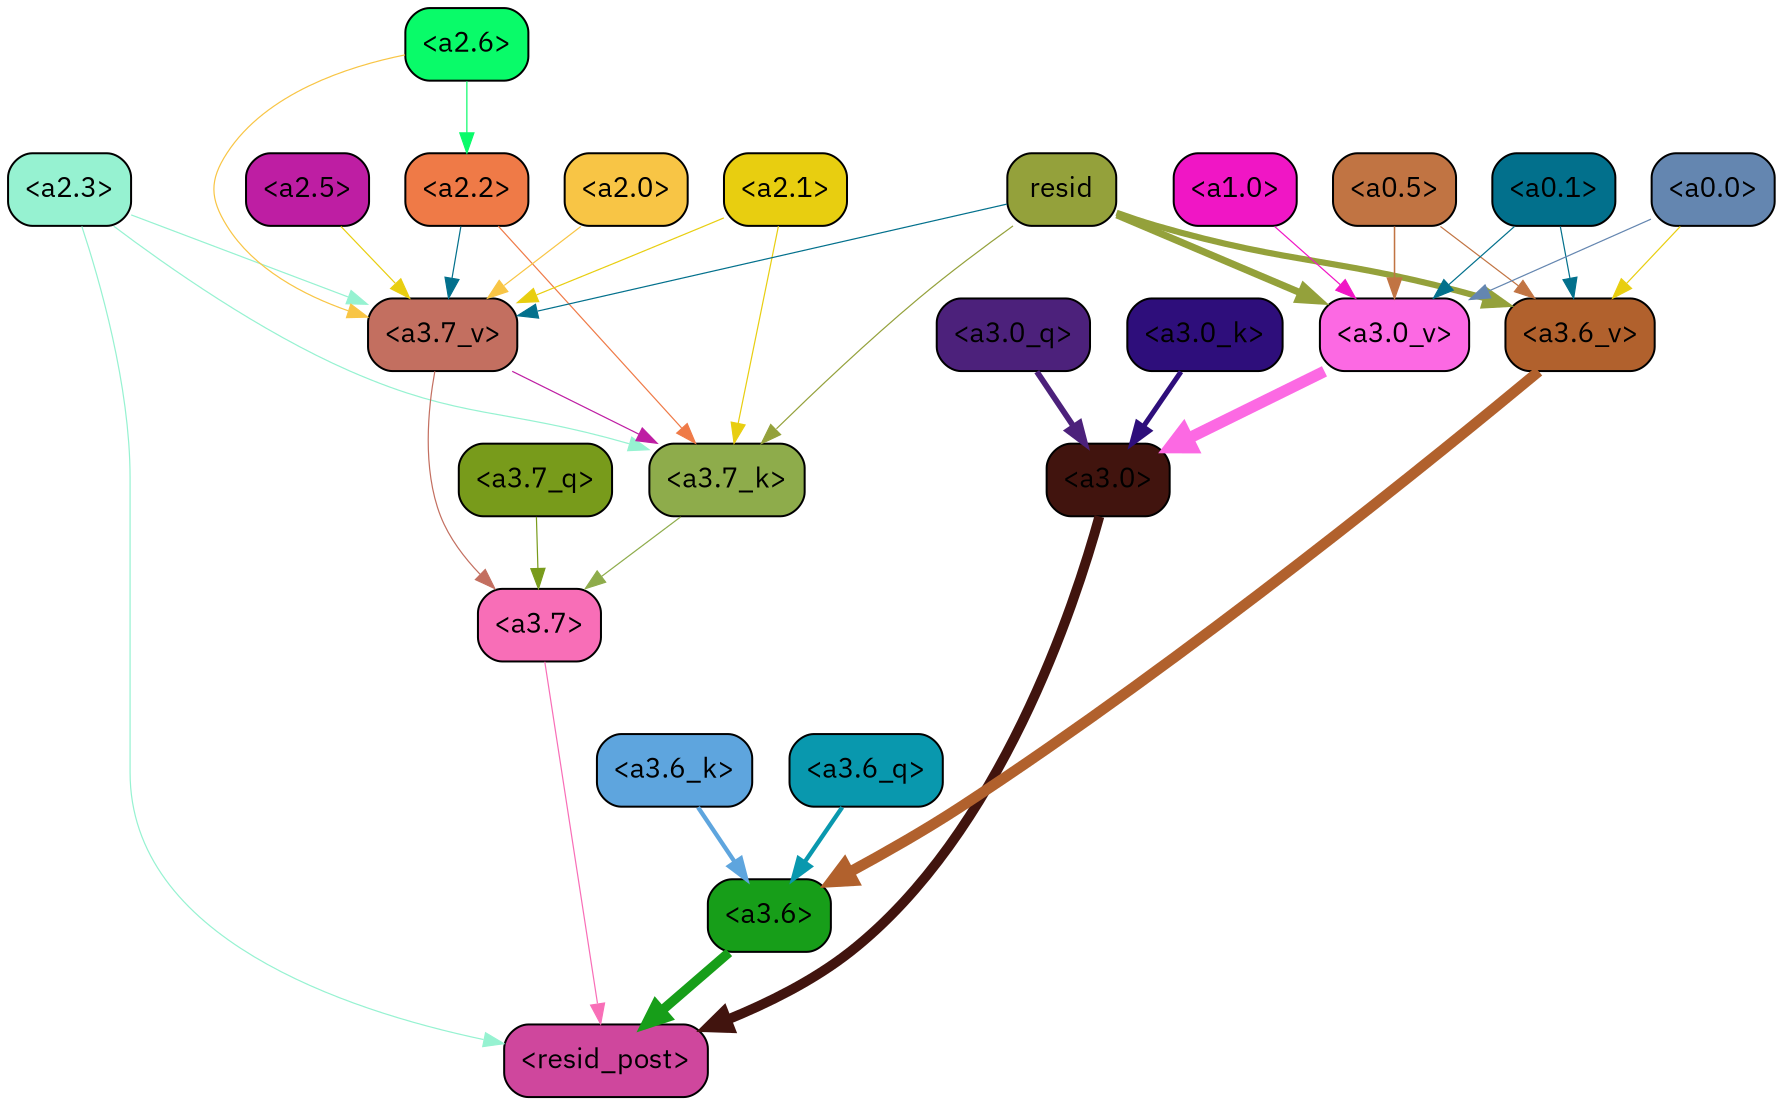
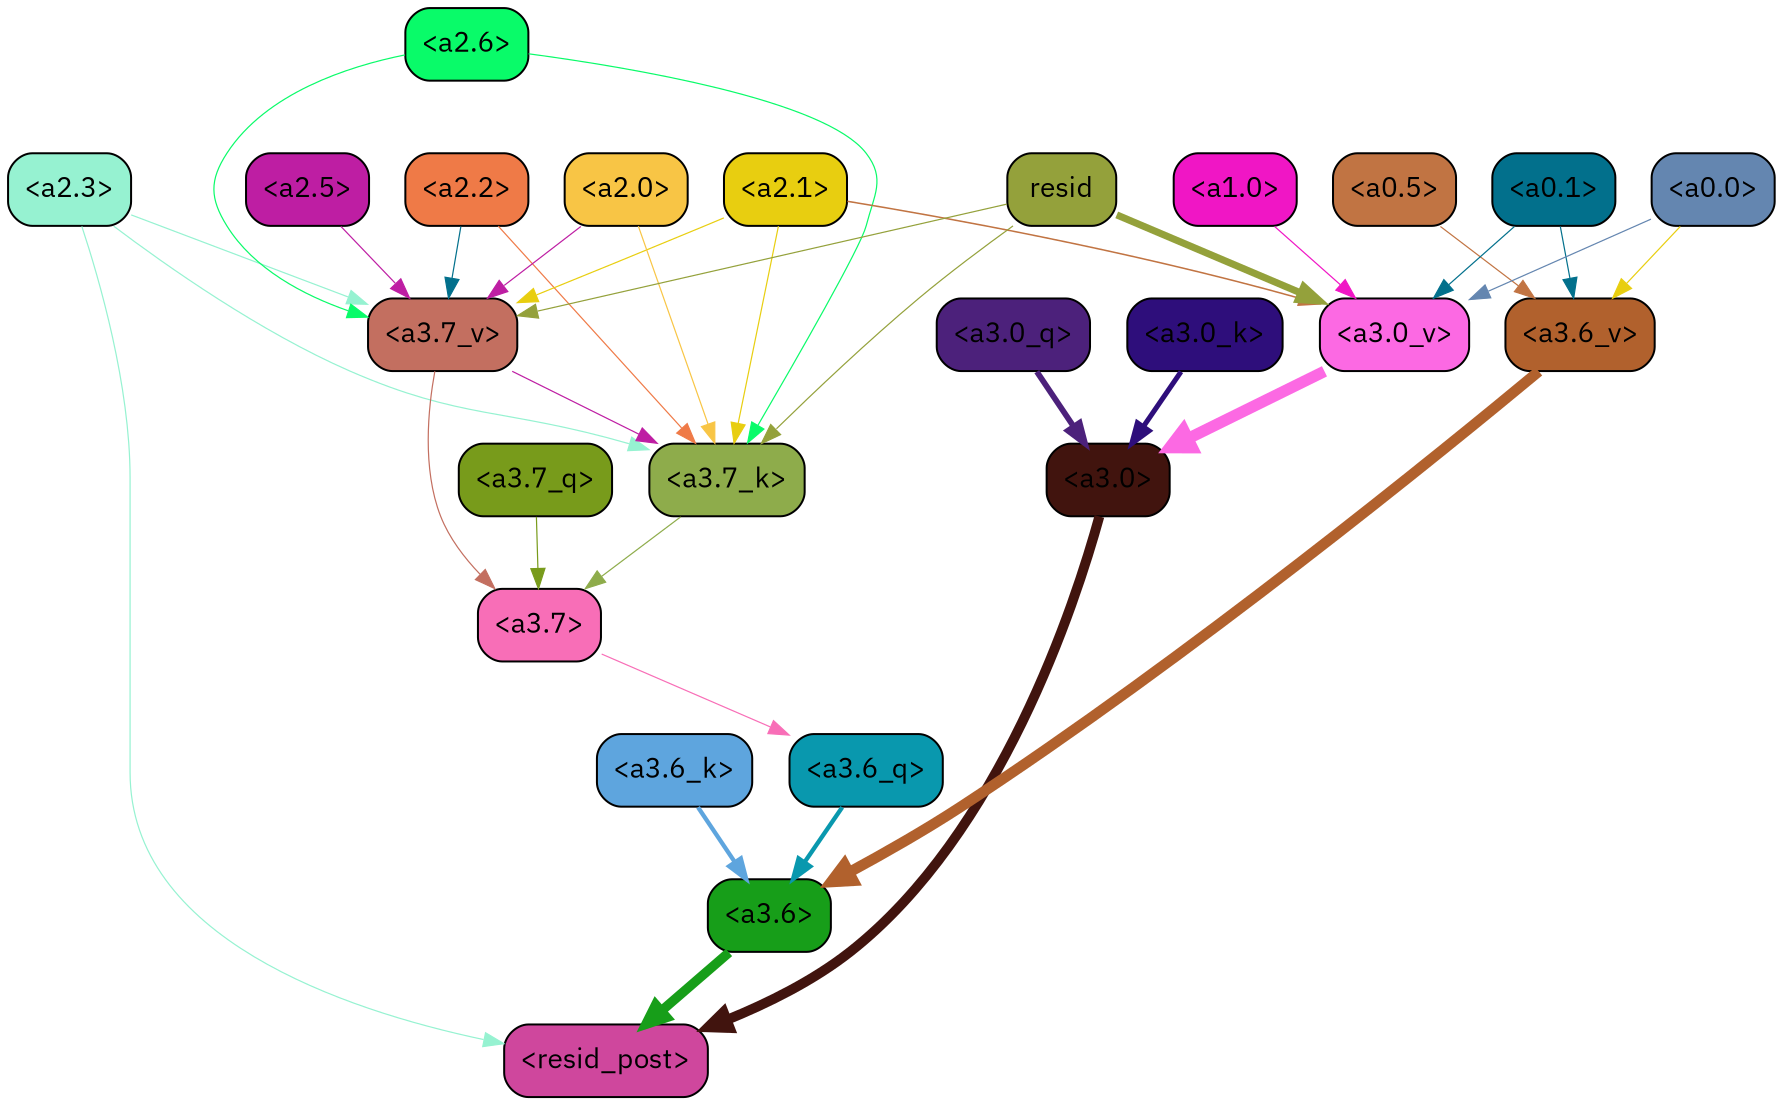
edge "<a2.6>" -> "<a2.2>": now "<a2.6>" -> "<a3.7_k>"
edge "<a2.6>" -> "<a3.7_v>": color #f8c545 -> #09fb69
edge "resid" -> "<a3.7_v>": color #02708c -> #94a13b
edge "<a0.5>" -> "<a3.0_v>": now "<a2.1>" -> "<a3.0_v>"
edge "<a2.5>" -> "<a3.7_v>": color #e8ce10 -> #be1ea3
edge "resid" -> "<a3.6_v>": removed
edge "<a2.0>" -> "<a3.7_v>": color #f8c545 -> #be1ea3
edge "<a2.0>" -> "<a3.7_k>": added
edge "<a3.7>" -> "<resid_post>": now "<a3.7>" -> "<a3.6_q>"
